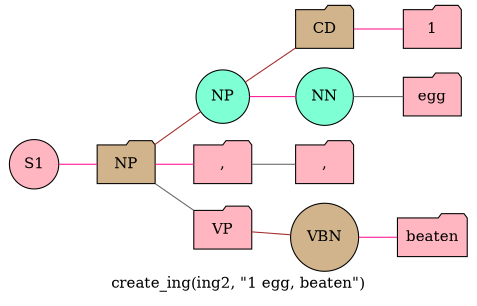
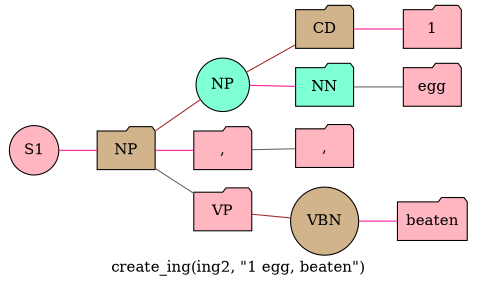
node "NN": shape circle -> folder
